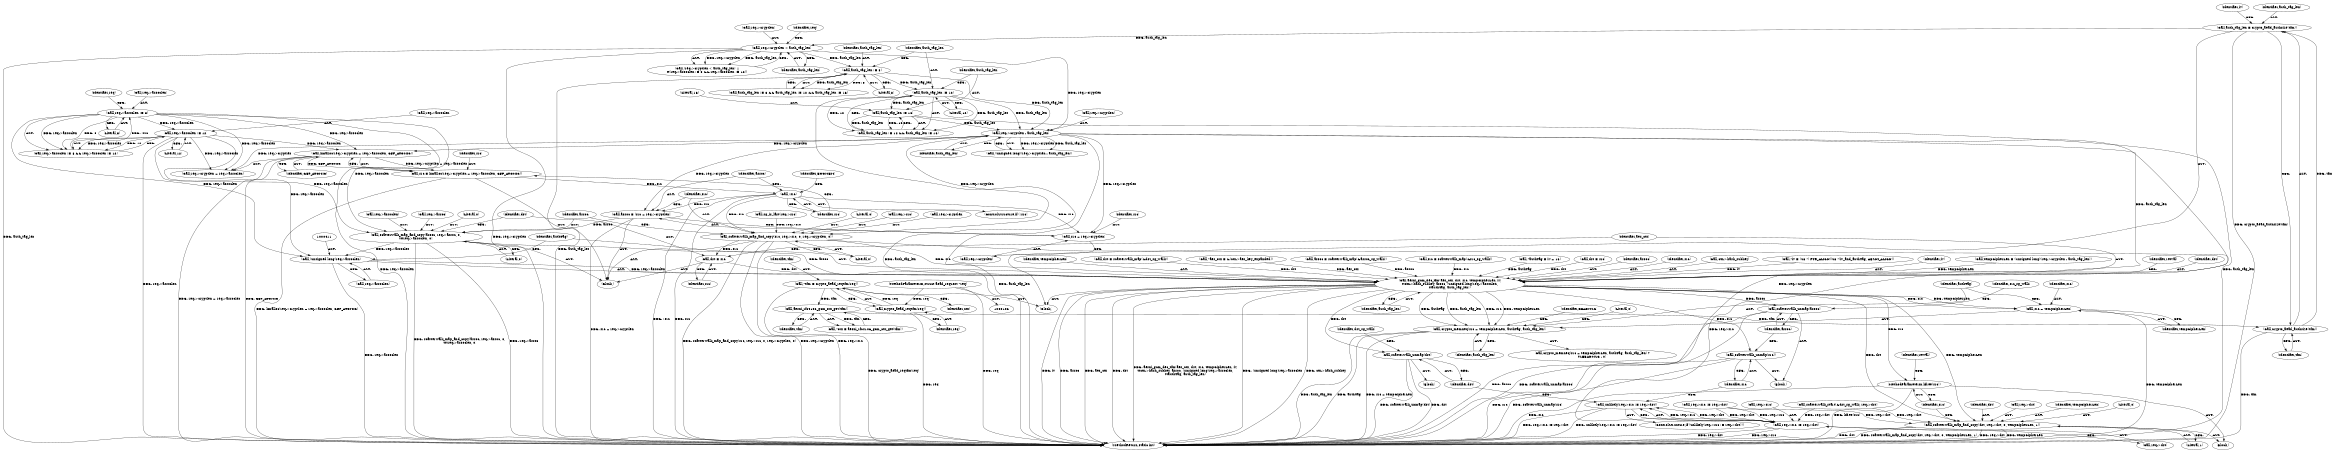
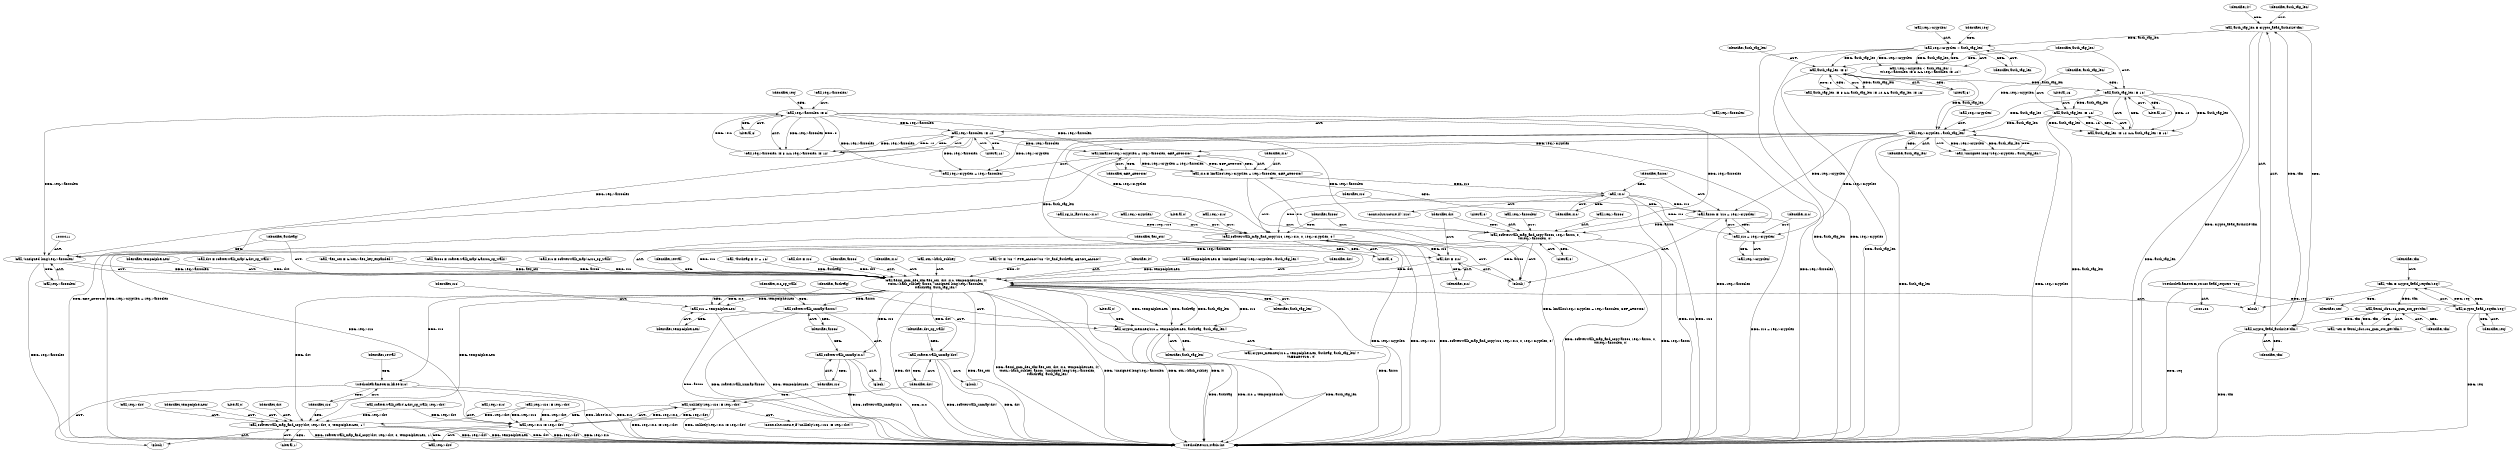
node "(Identifier,ENOMEM)": removed
node "(Identifier,EBADMSG)": removed
edge "(Call,*tfm = crypto_aead_reqtfm(req))" -> "(MethodReturn,static int)": removed, label "DDG: crypto_aead_reqtfm(req)"
